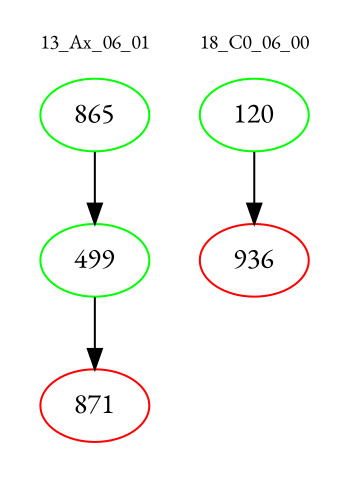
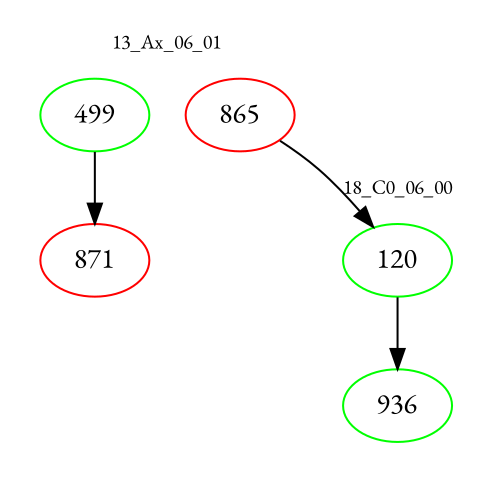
node "865": color green -> red
edge "865" -> "499": now "865" -> "120"
node "936": color red -> green
